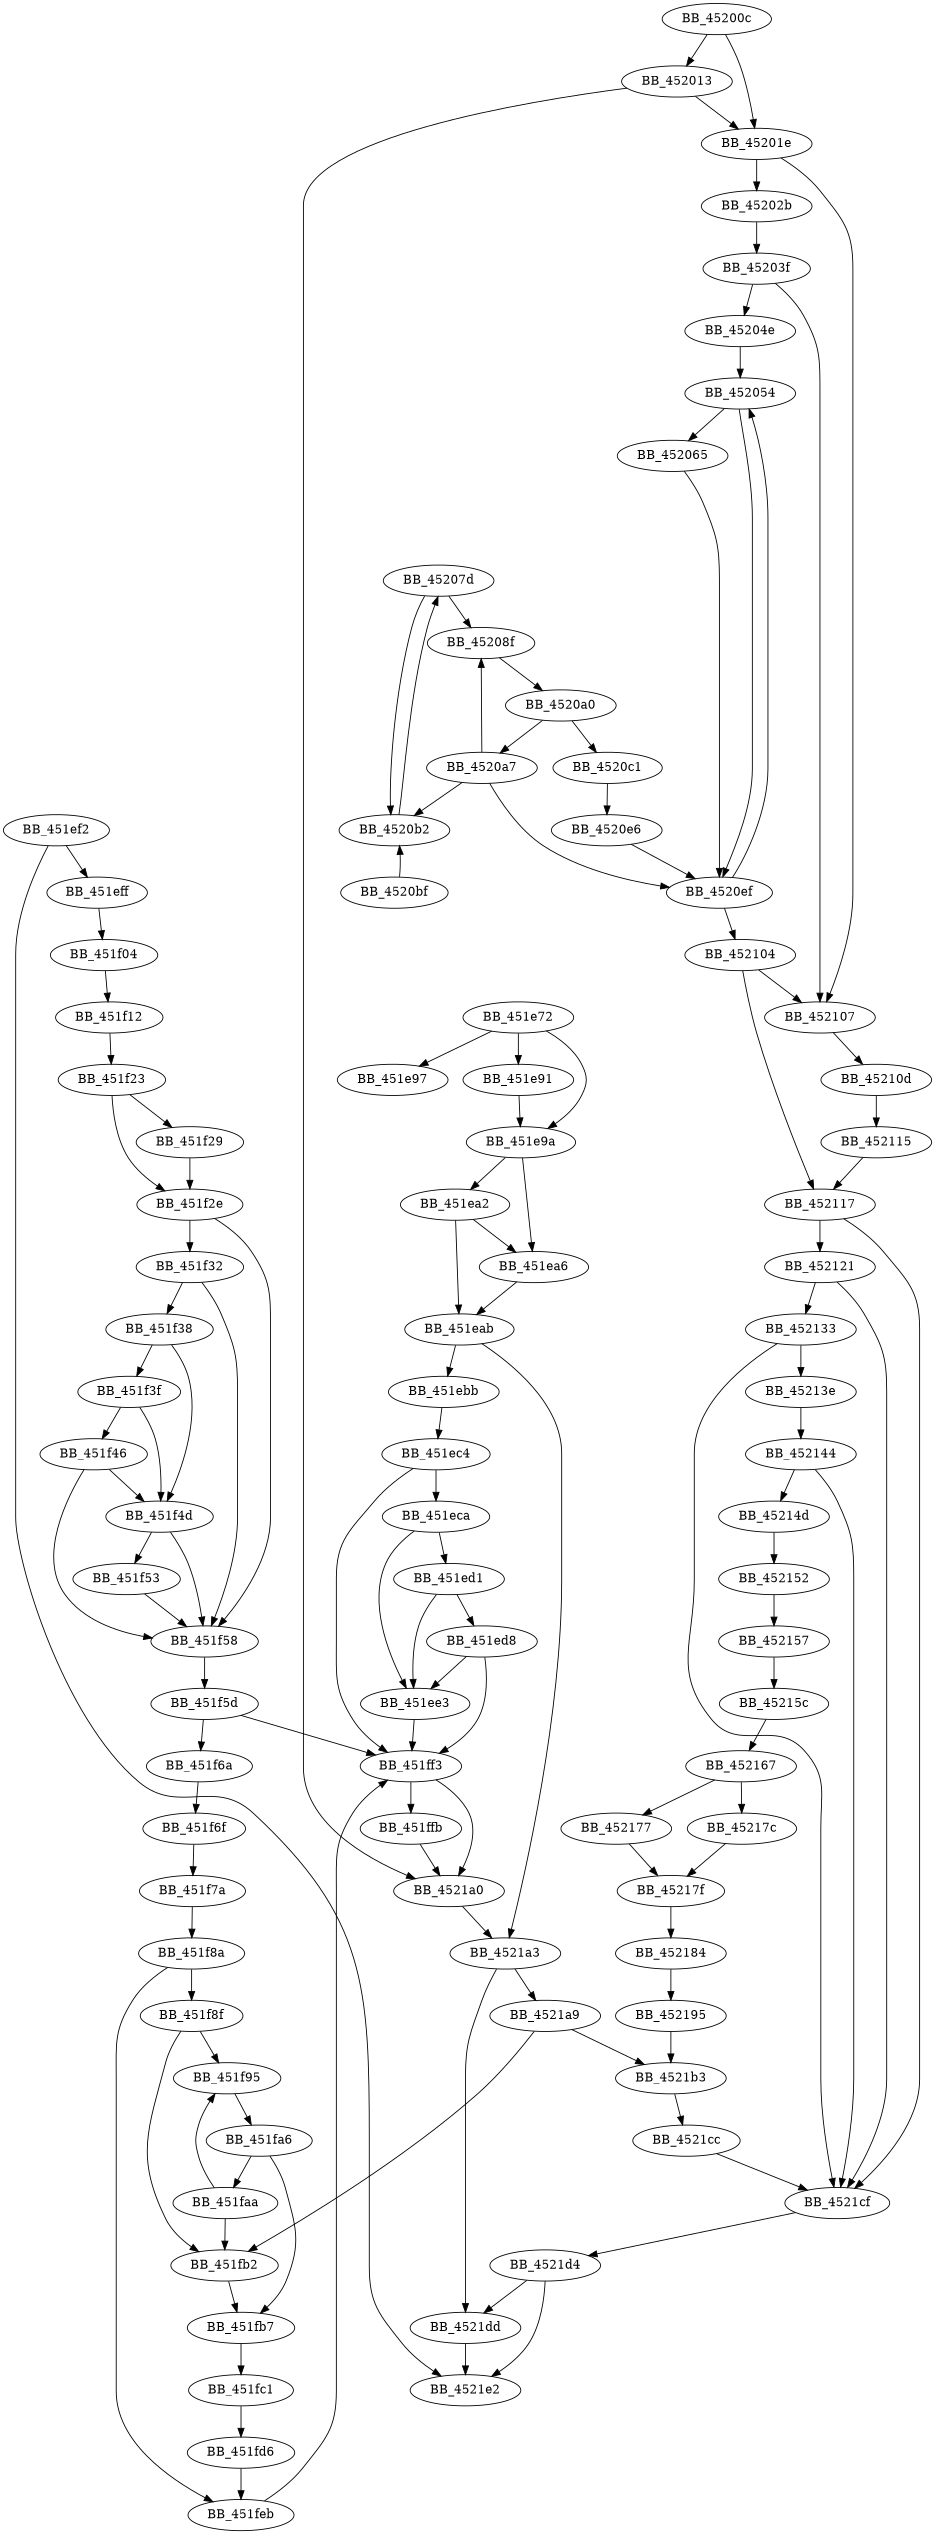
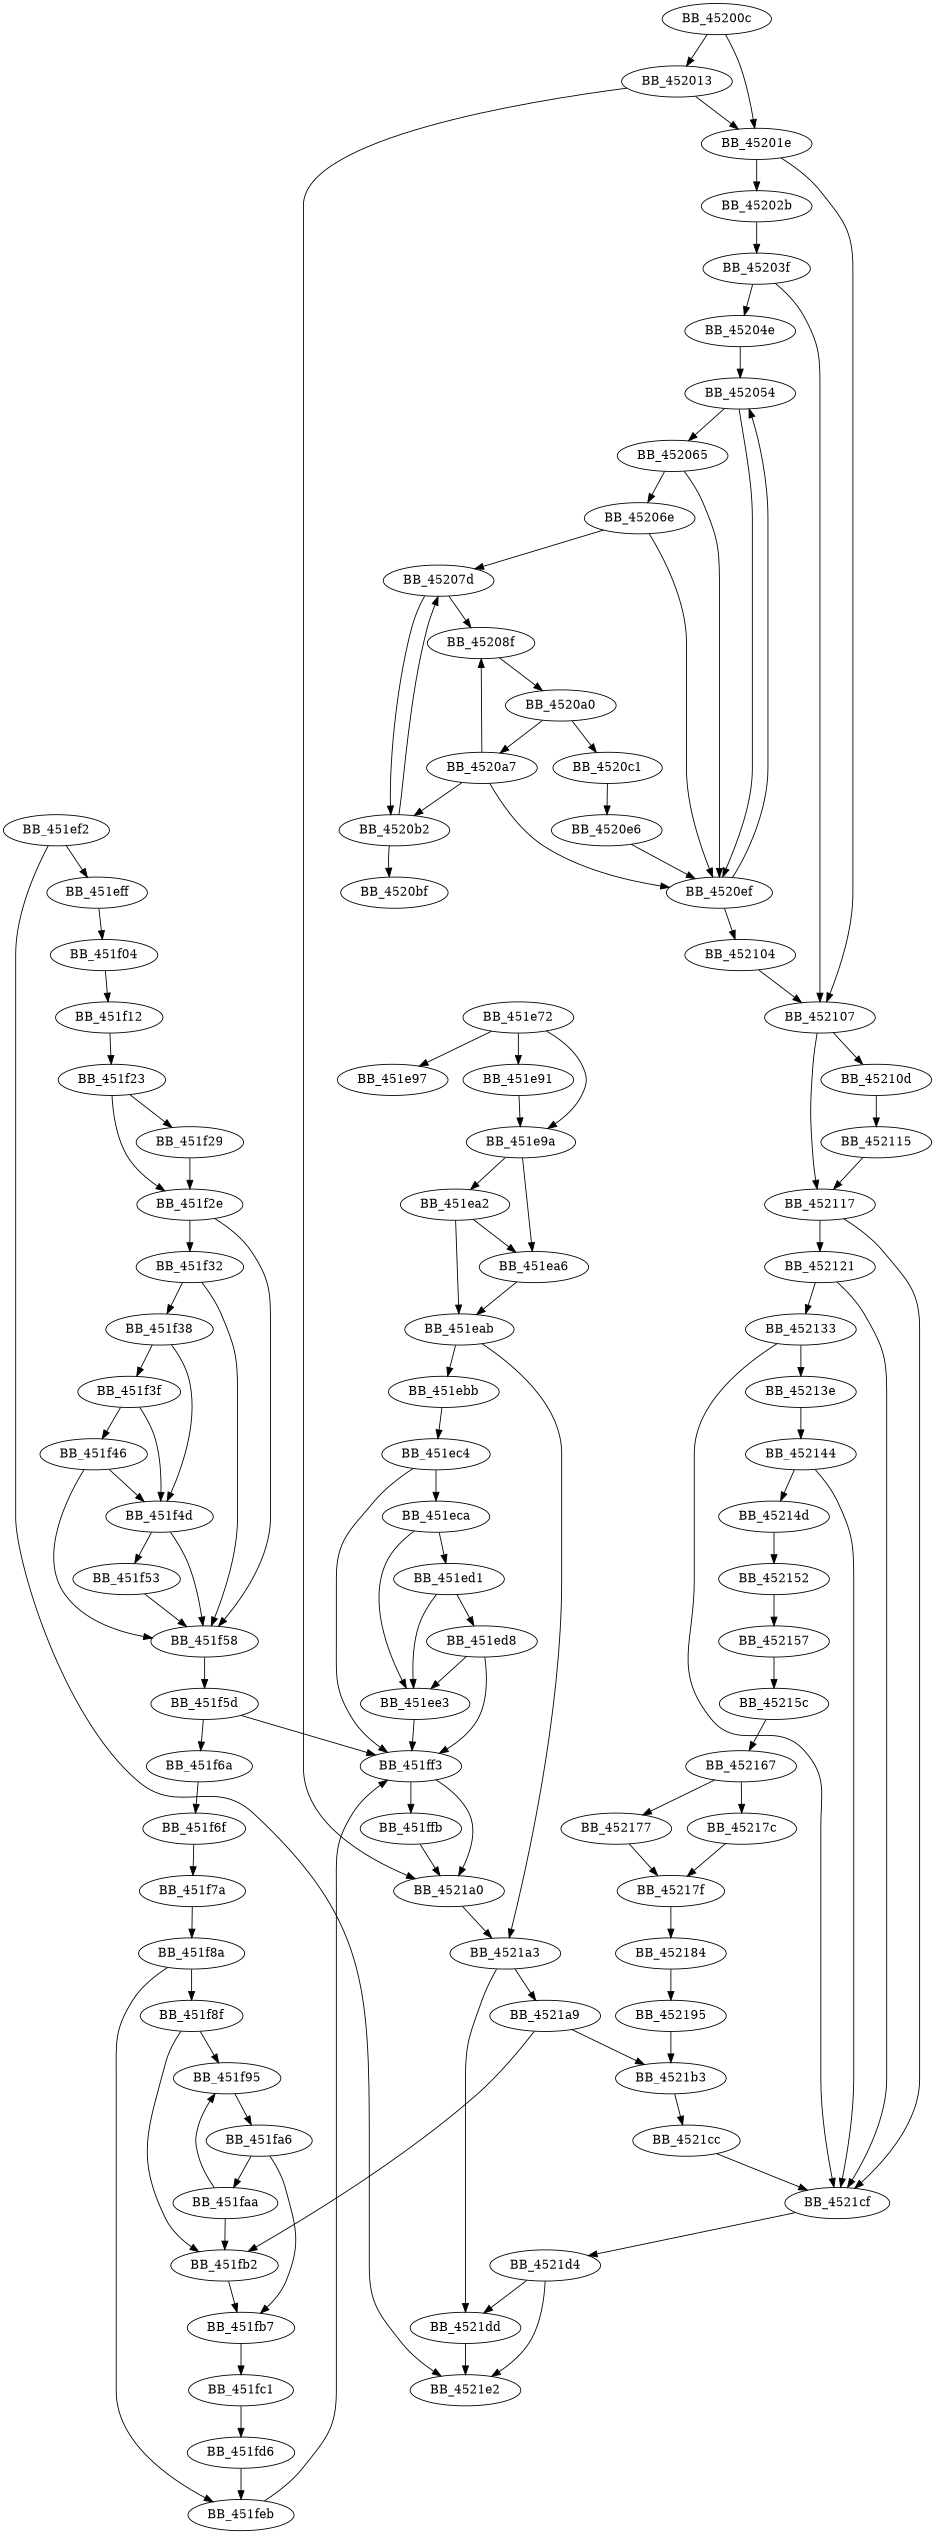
node "BB_45206e": added
edge "BB_4520bf" -> "BB_4520b2": reversed
edge "BB_452104" -> "BB_452117": now "BB_452107" -> "BB_452117"
